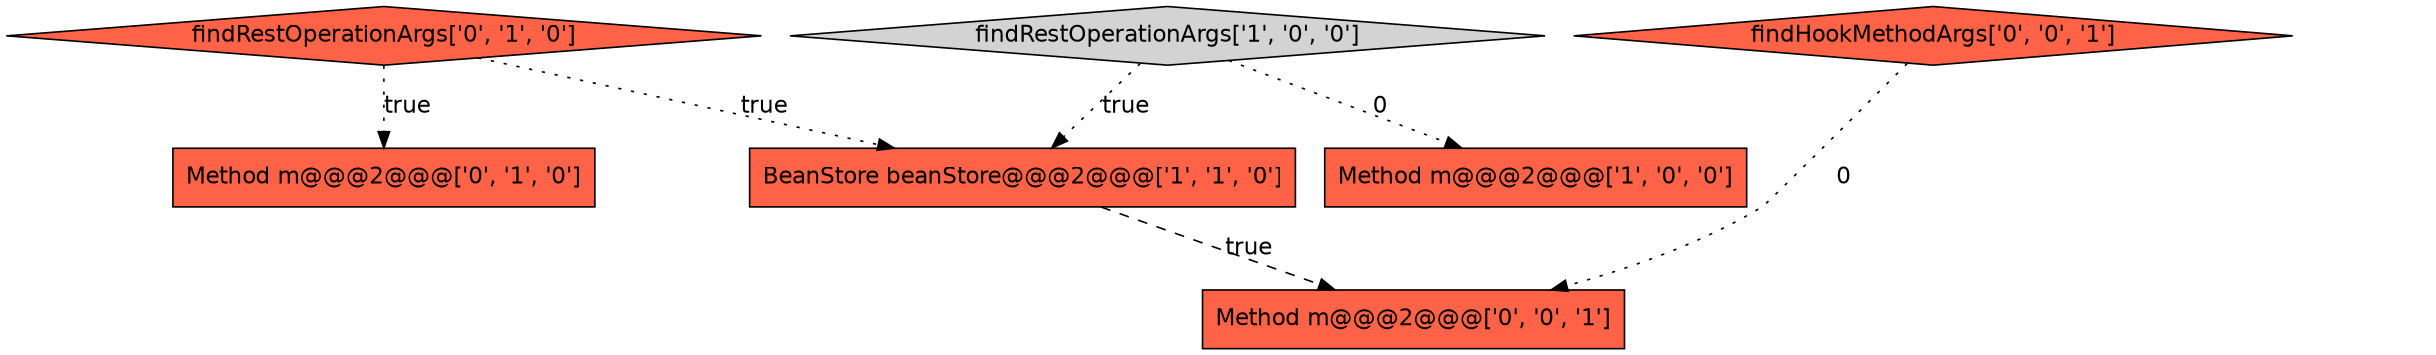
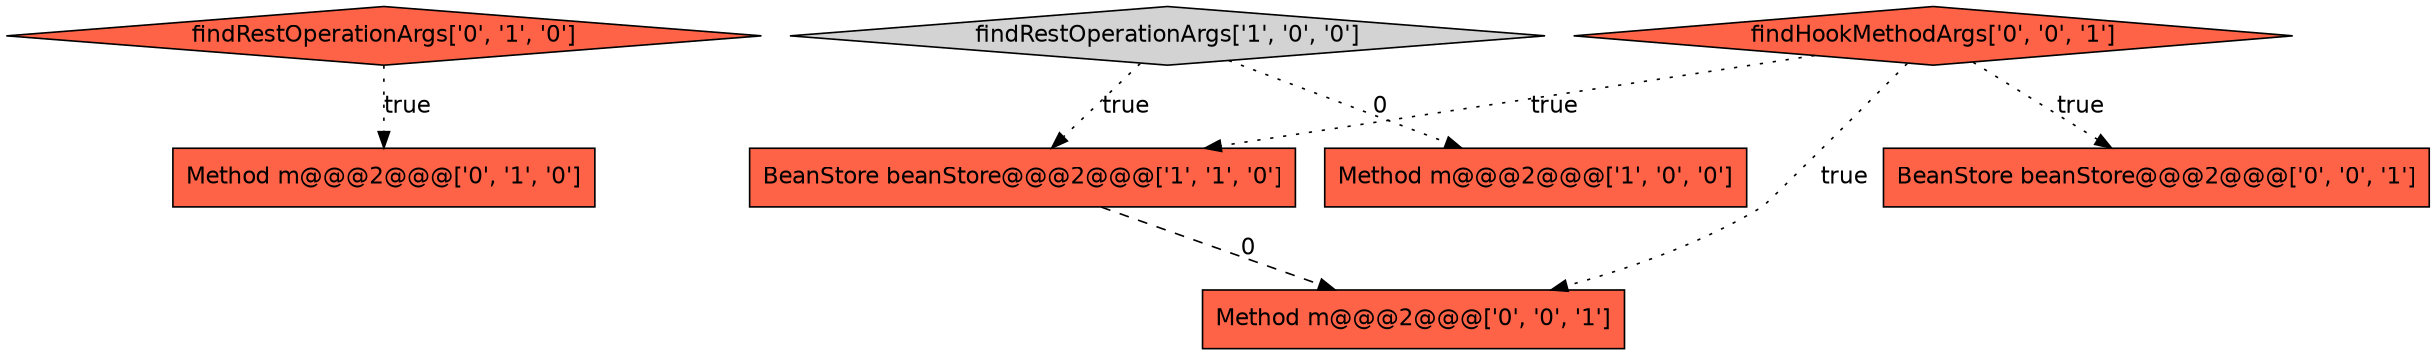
edge "findRestOperationArgs['0', '1', '0']" -> "BeanStore beanStore@@@2@@@['1', '1', '0']": now "findHookMethodArgs['0', '0', '1']" -> "BeanStore beanStore@@@2@@@['1', '1', '0']"
edge "findHookMethodArgs['0', '0', '1']" -> "Method m@@@2@@@['0', '0', '1']": label "0" -> "true"
node "BeanStore beanStore@@@2@@@['0', '0', '1']": added
edge "BeanStore beanStore@@@2@@@['1', '1', '0']" -> "Method m@@@2@@@['0', '0', '1']": label "true" -> "0"
